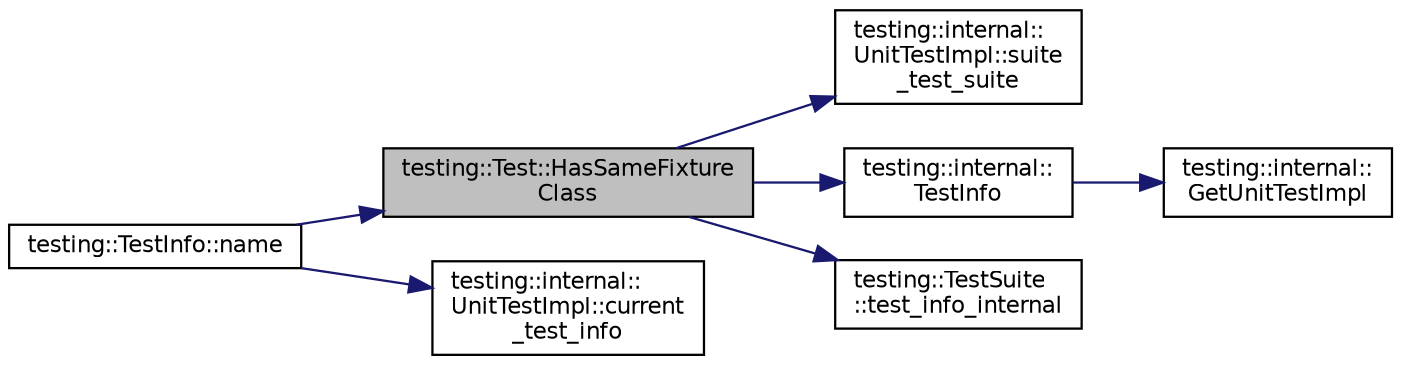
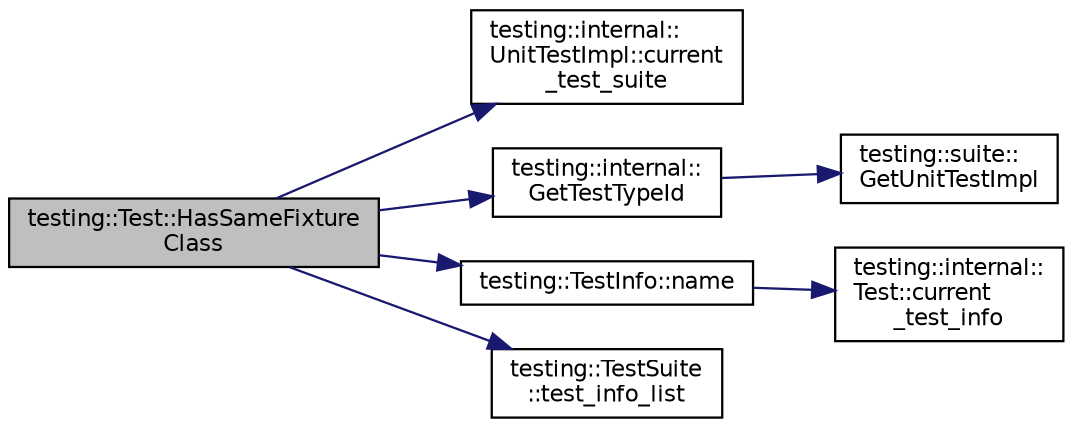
node "testing::internal:: UnitTestImpl::suite _test_suite": label "testing::internal:: UnitTestImpl::suite _test_suite" -> "testing::internal:: UnitTestImpl::current _test_suite"
node "testing::internal:: TestInfo": label "testing::internal:: TestInfo" -> "testing::internal:: GetTestTypeId"
node "testing::internal:: GetUnitTestImpl": label "testing::internal:: GetUnitTestImpl" -> "testing::suite:: GetUnitTestImpl"
edge "testing::TestInfo::name" -> "testing::Test::HasSameFixture Class": reversed
node "testing::TestSuite ::test_info_internal": label "testing::TestSuite ::test_info_internal" -> "testing::TestSuite ::test_info_list"
node "testing::internal:: UnitTestImpl::current _test_info": label "testing::internal:: UnitTestImpl::current _test_info" -> "testing::internal:: Test::current _test_info"
